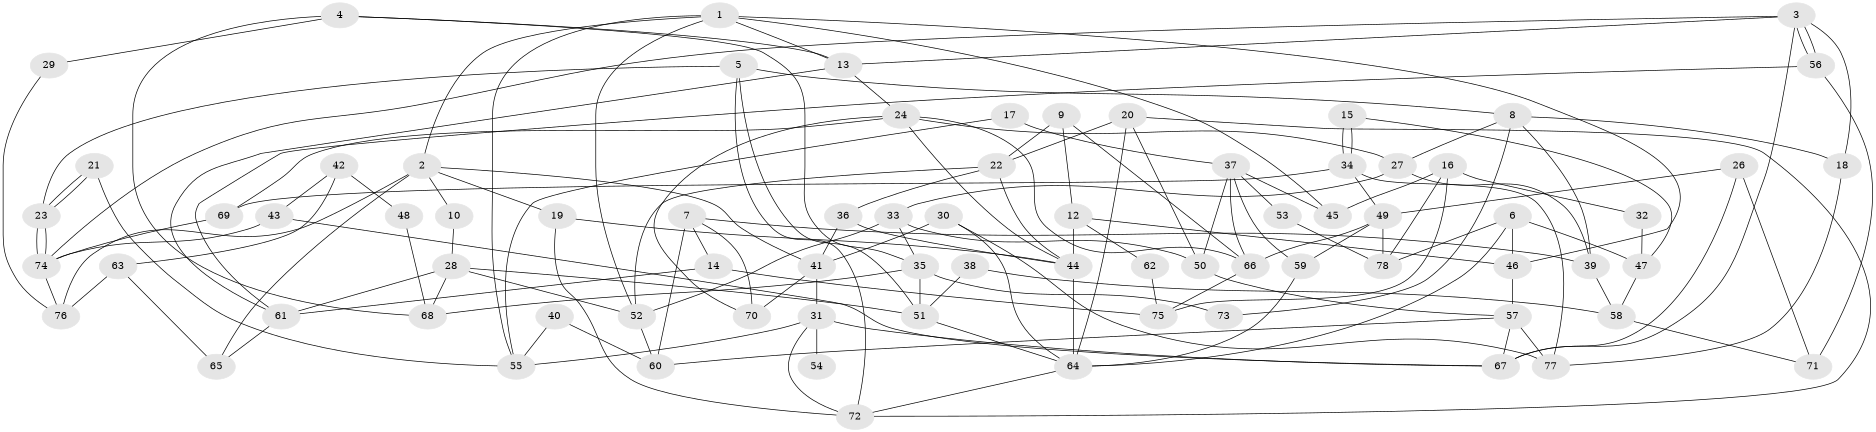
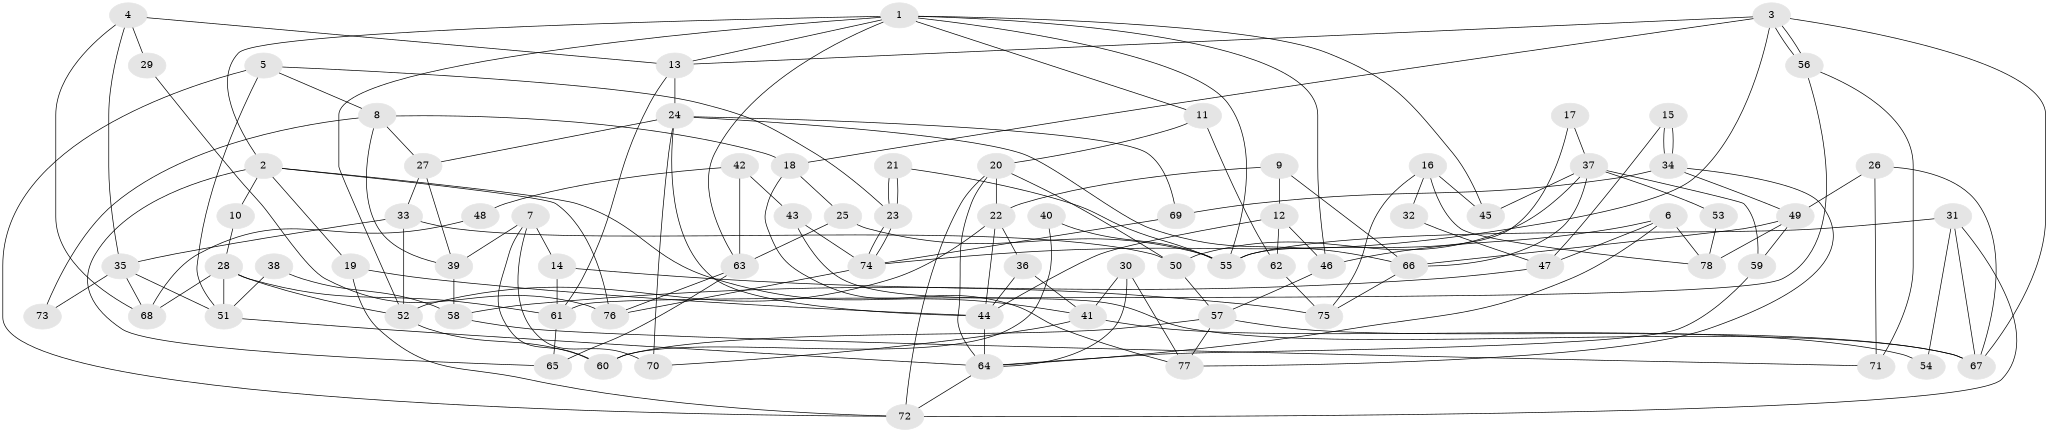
edge "1" -- "63": added
node "11": added
node "25": added
edge "41" -- "31": now "41" -- "54"
